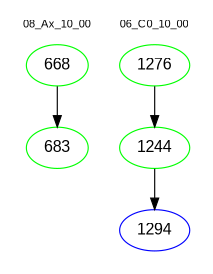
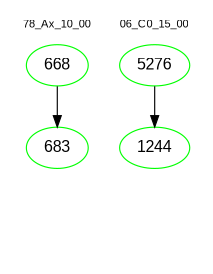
cluster "08_Ax_10_00": label "08_Ax_10_00" -> "78_Ax_10_00"
cluster "06_C0_10_00": label "06_C0_10_00" -> "06_C0_15_00"
node "1276": label "1276" -> "5276"
node "1294": removed
